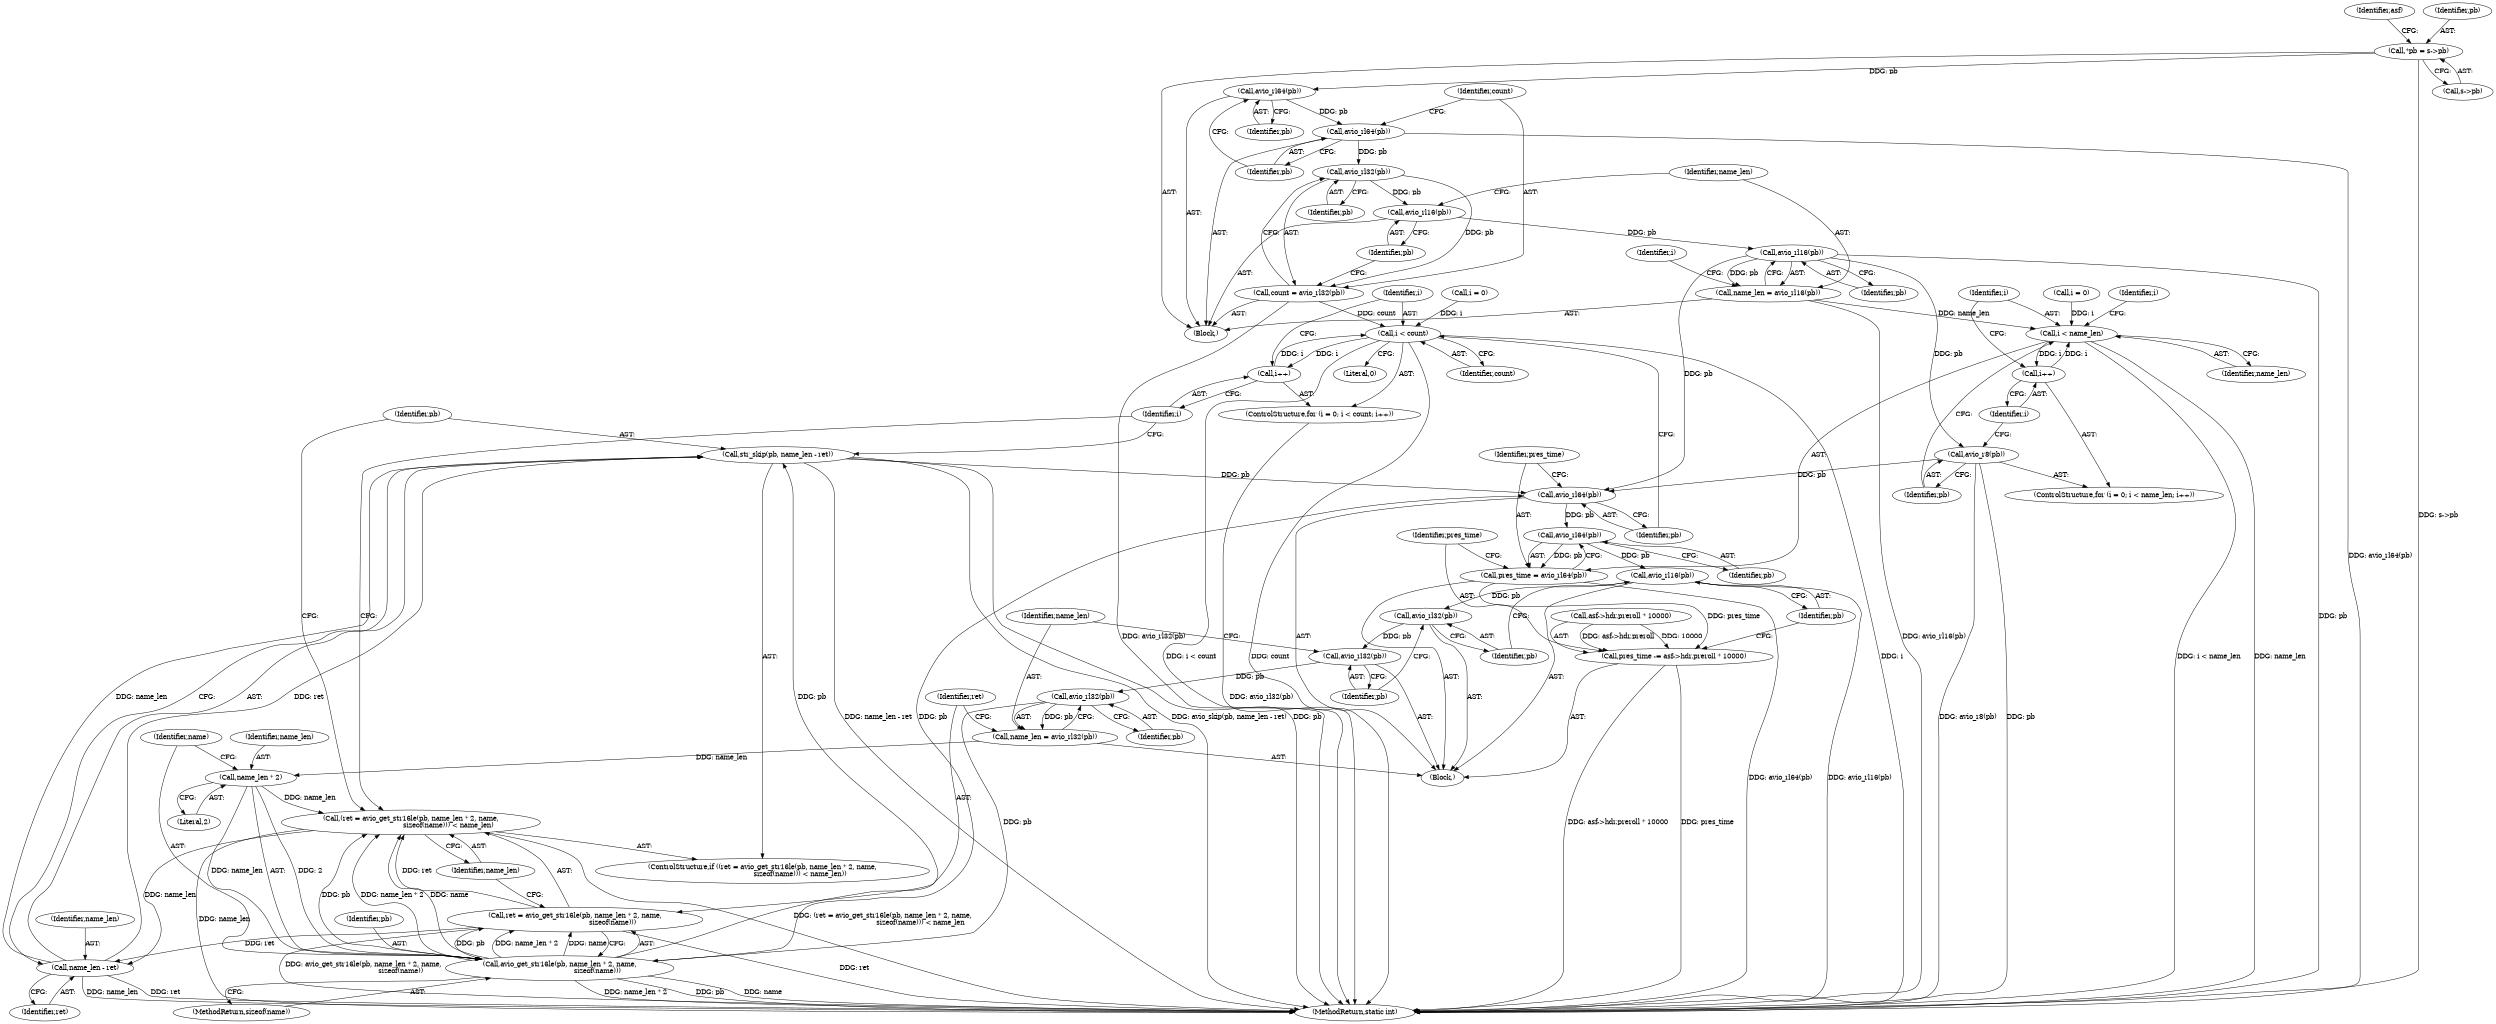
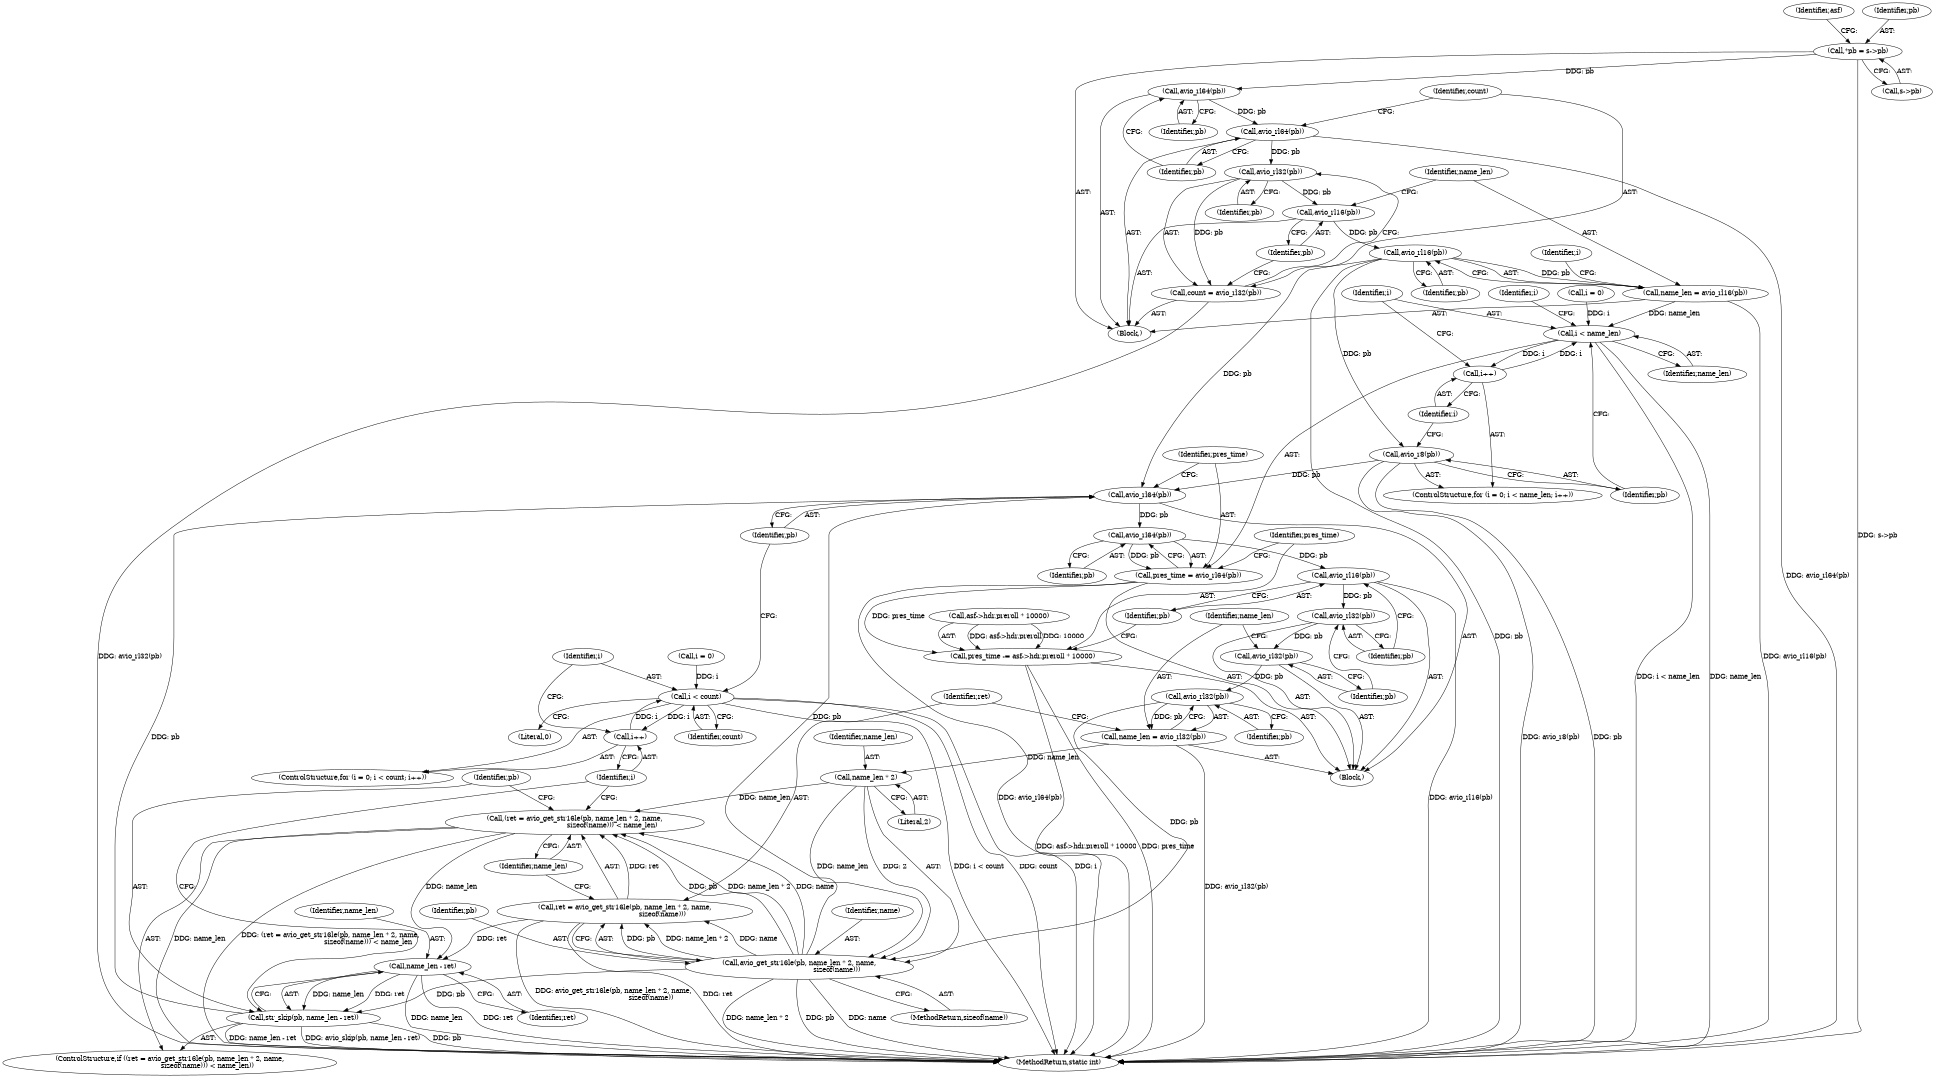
edge "(Call,count = avio_rl32(pb))" -> "(Call,i < count)": removed, label "DDG: count"
edge "(ControlStructure,for (i = 0; i < count; i++))" -> "(MethodReturn,static int)": now "(Call,name_len = avio_rl32(pb))" -> "(MethodReturn,static int)"
edge "(Identifier,name)" -> "(Call,name_len * 2)": removed, label "CFG:"
